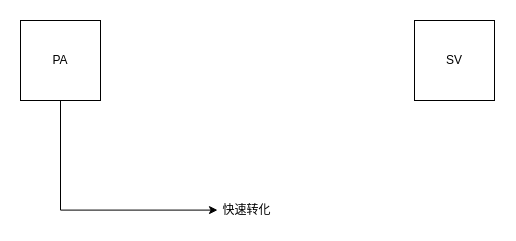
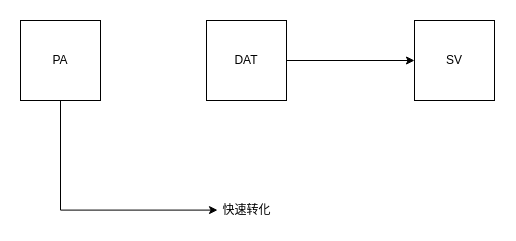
node "DAT": added
edge "DAT" -> "SV": added
